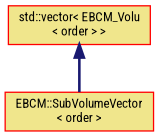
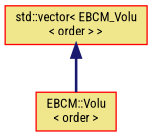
node "EBCM::SubVolumeVector < order >": label "EBCM::SubVolumeVector < order >" -> "EBCM::Volu < order >"
